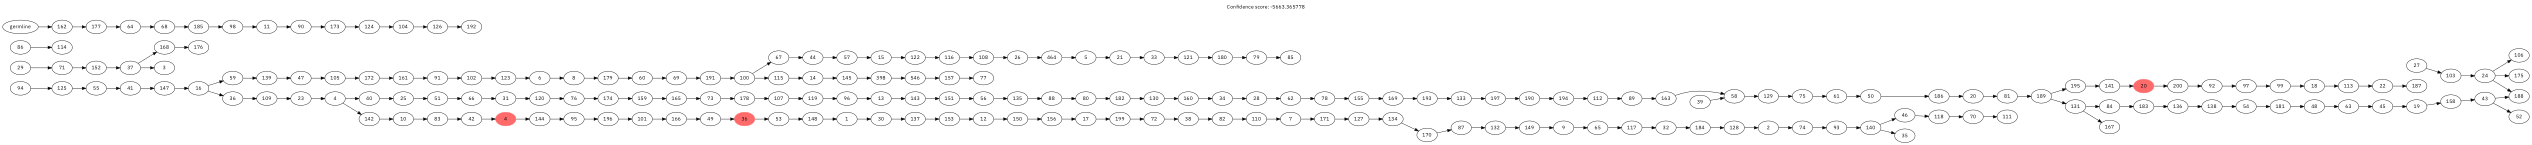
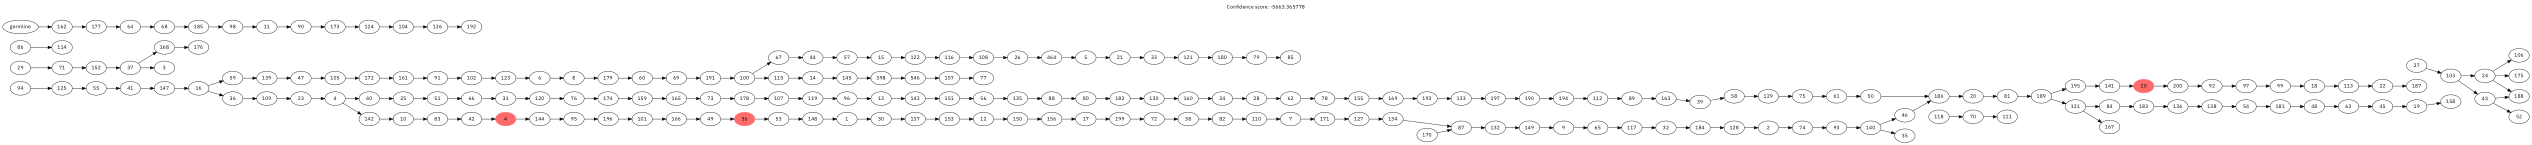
edge "163" -> "58": now "163" -> "39"
edge "158" -> "43": now "103" -> "43"
edge "46" -> "118": now "46" -> "186"
edge "134" -> "170": now "134" -> "87"
